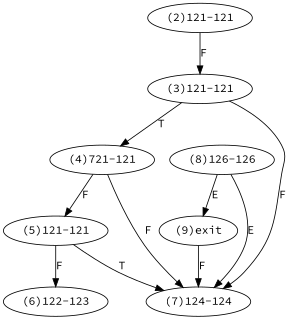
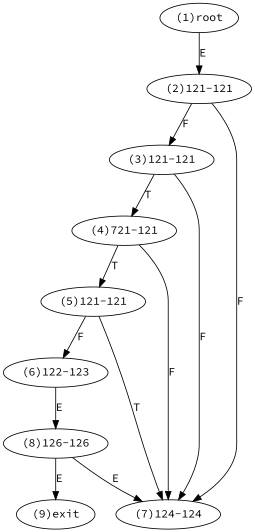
node "(1)root": added
edge "(4)721-121" -> "(5)121-121": label "F" -> "T"
edge "(9)exit" -> "(7)124-124": now "(2)121-121" -> "(7)124-124"
edge "(6)122-123" -> "(8)126-126": added, label "E"
